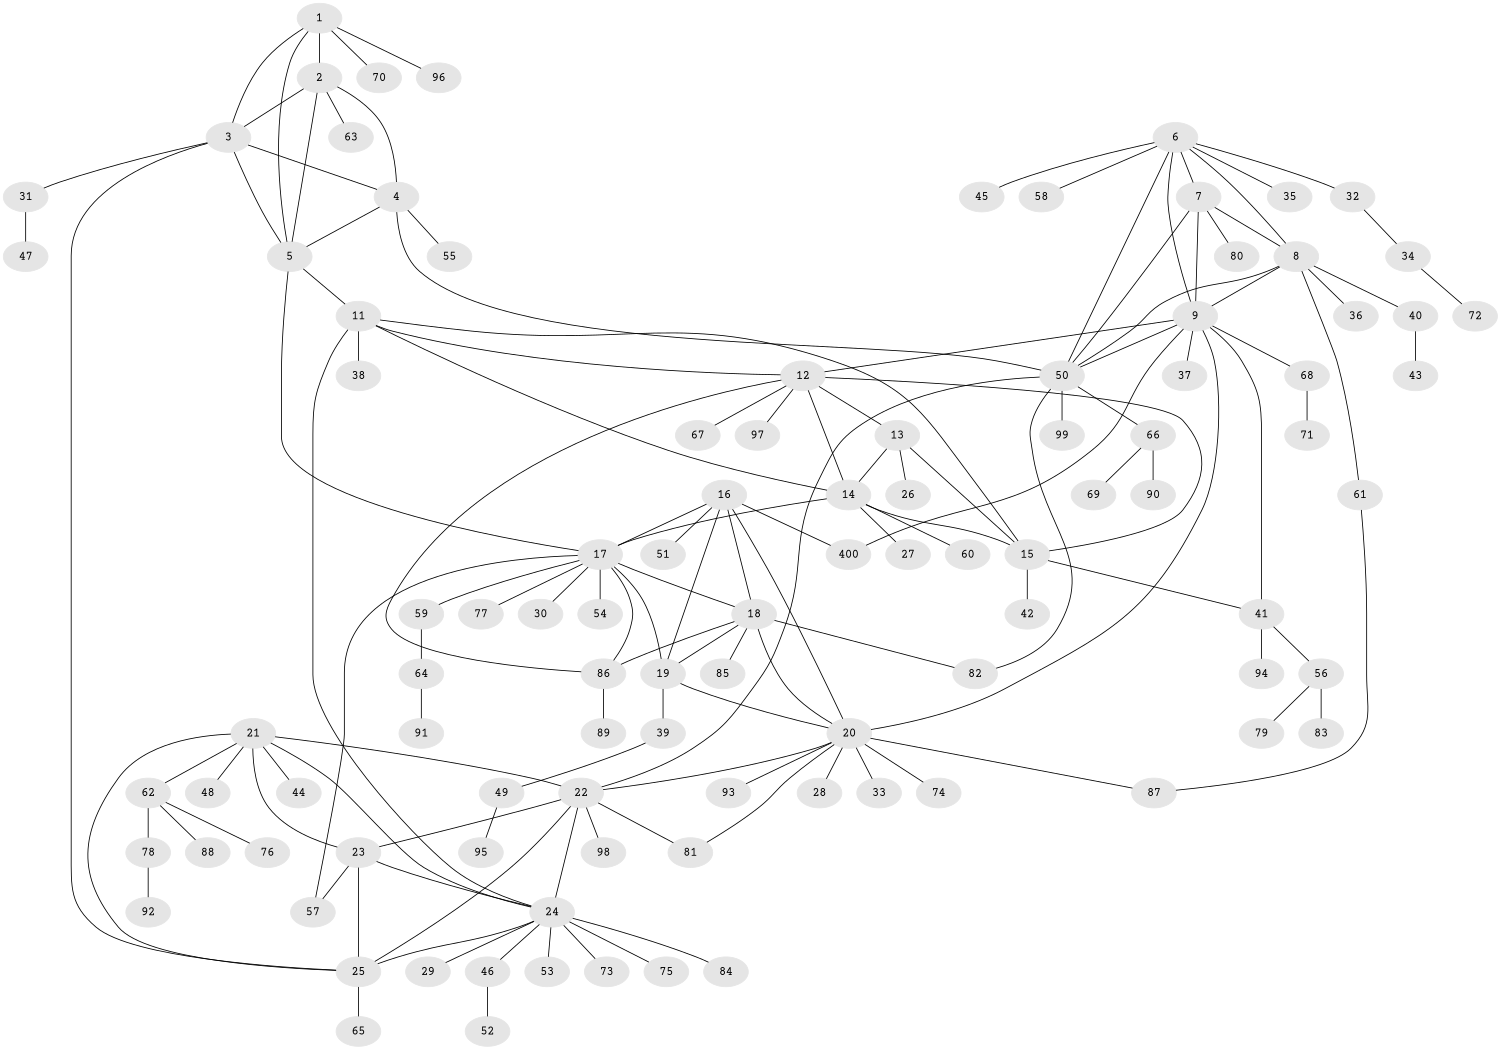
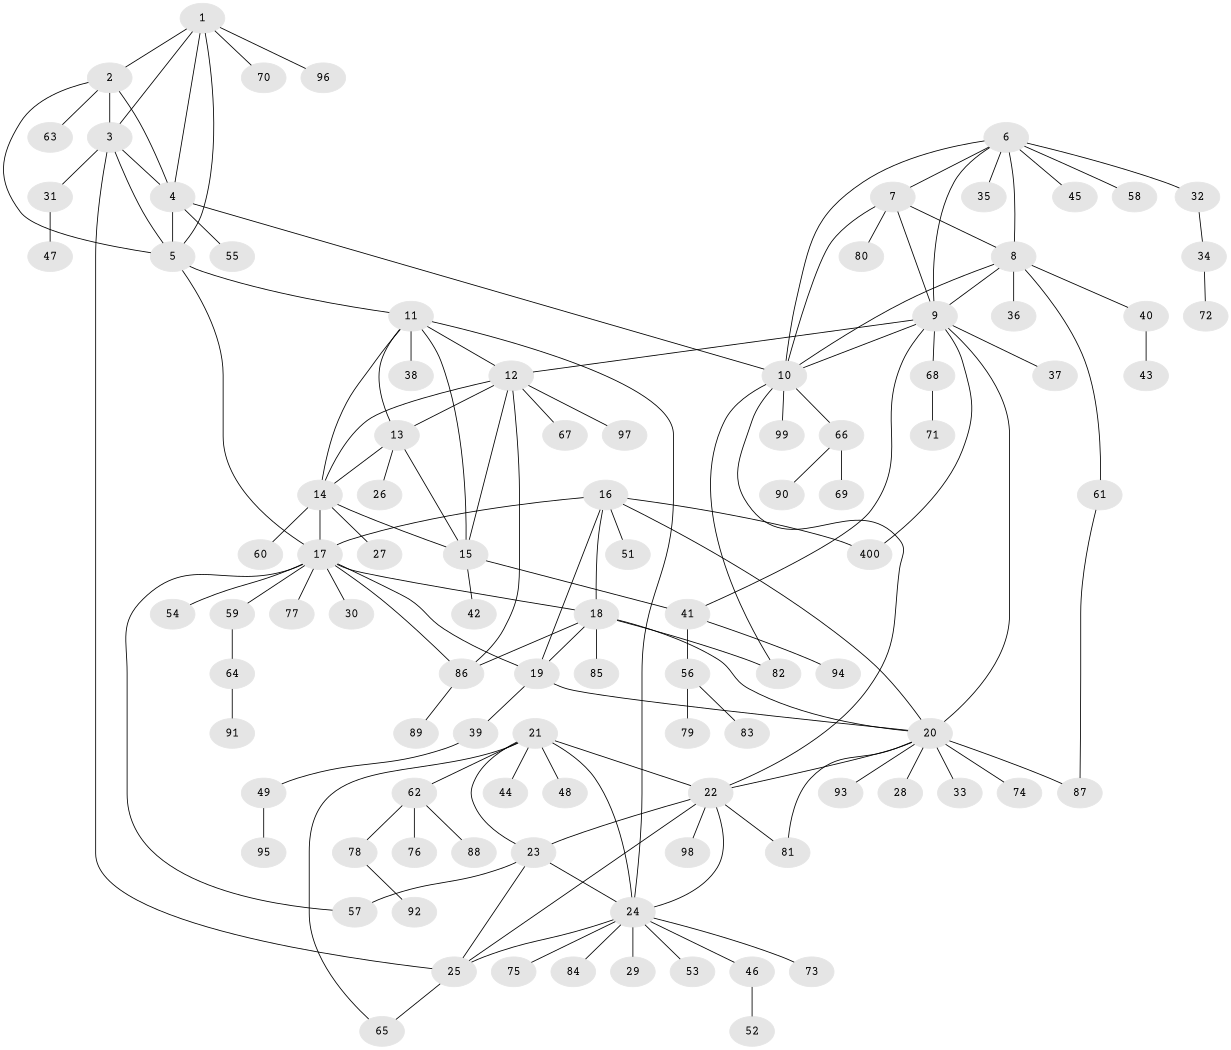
edge "1" -- "4": added
edge "11" -- "13": added
node "50": label "50" -> "10"
edge "21" -- "25": now "21" -- "65"
